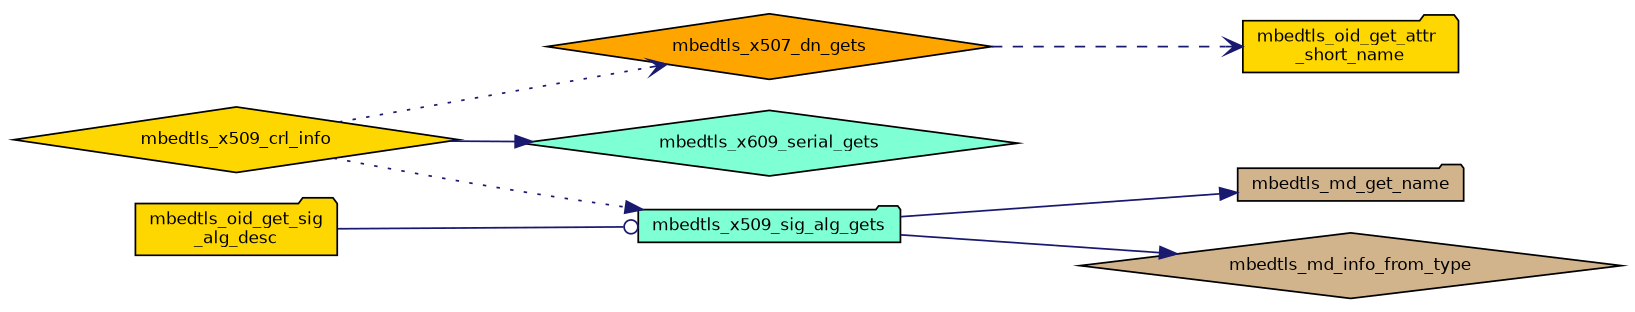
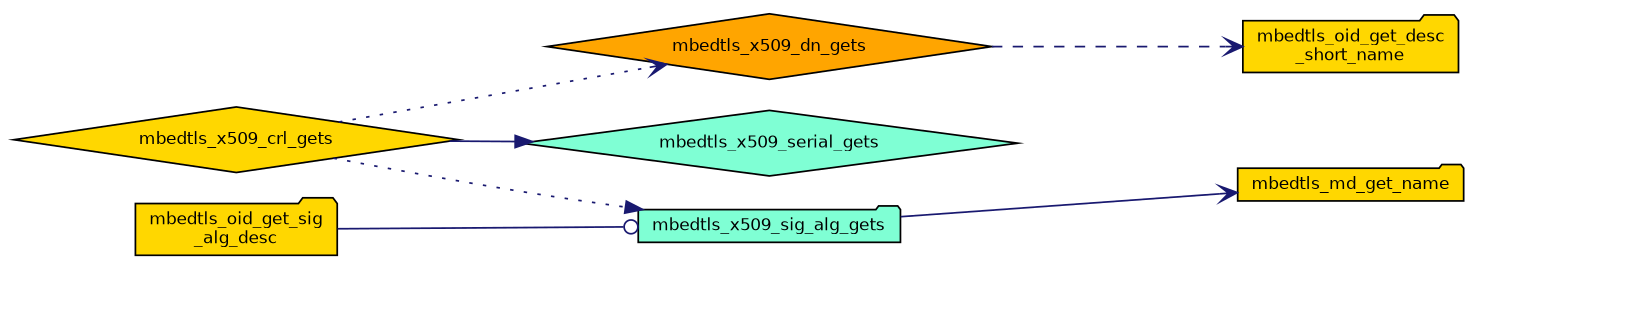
node "mbedtls_x507_dn_gets": label "mbedtls_x507_dn_gets" -> "mbedtls_x509_dn_gets"
node "mbedtls_oid_get_attr _short_name": label "mbedtls_oid_get_attr _short_name" -> "mbedtls_oid_get_desc _short_name"
node "mbedtls_x509_crl_info": label "mbedtls_x509_crl_info" -> "mbedtls_x509_crl_gets"
node "mbedtls_x609_serial_gets": label "mbedtls_x609_serial_gets" -> "mbedtls_x509_serial_gets"
node "mbedtls_md_get_name": fillcolor tan -> gold
edge "mbedtls_x509_sig_alg_gets" -> "mbedtls_md_get_name": arrowhead normal -> vee
node "mbedtls_md_info_from_type": removed
